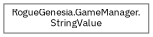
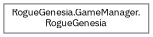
node "RogueGenesia.GameManager. StringValue": label "RogueGenesia.GameManager. StringValue" -> "RogueGenesia.GameManager. RogueGenesia"
